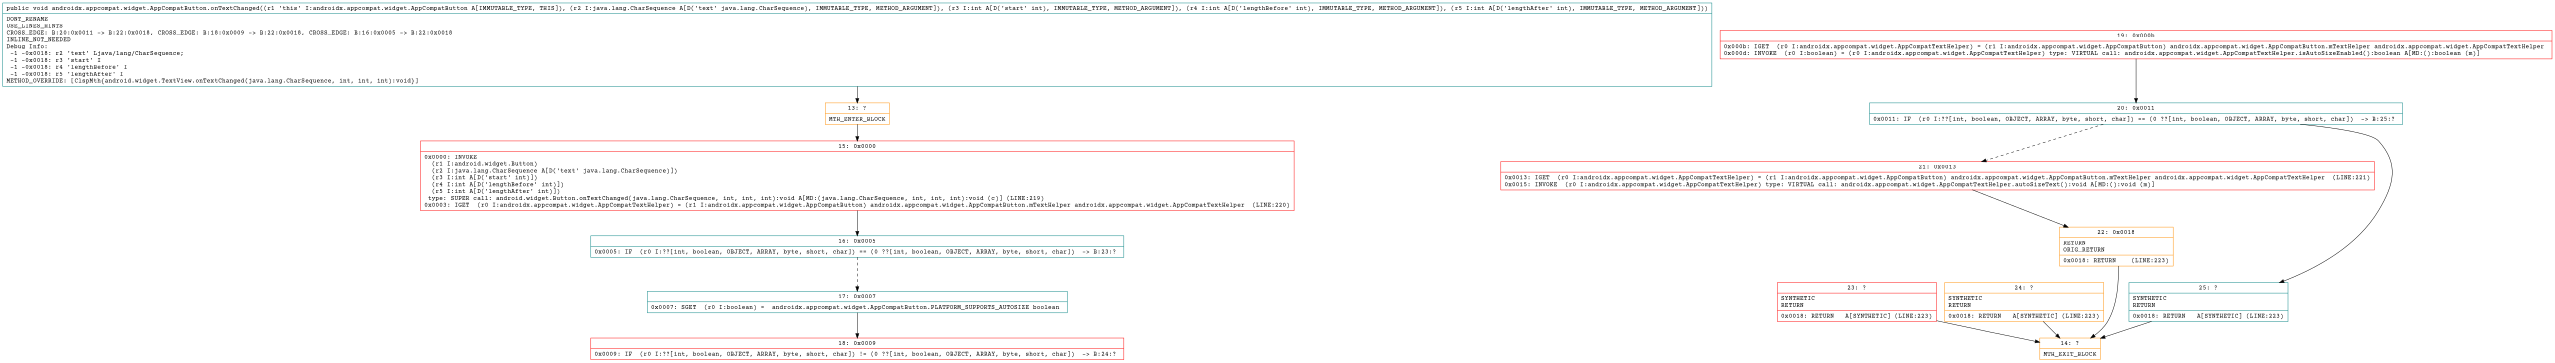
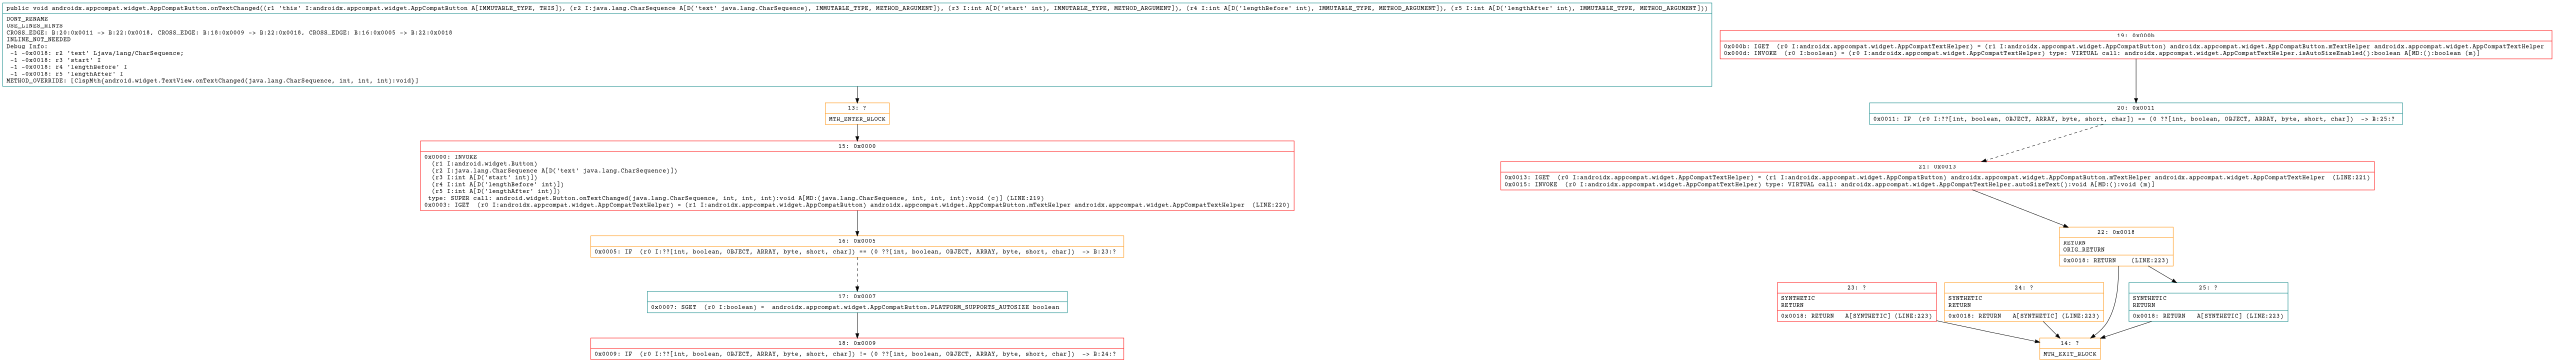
edge "20: 0x0011" -> "25: ?": now "22: 0x0018" -> "25: ?"
node "16: 0x0005": color teal -> darkorange
